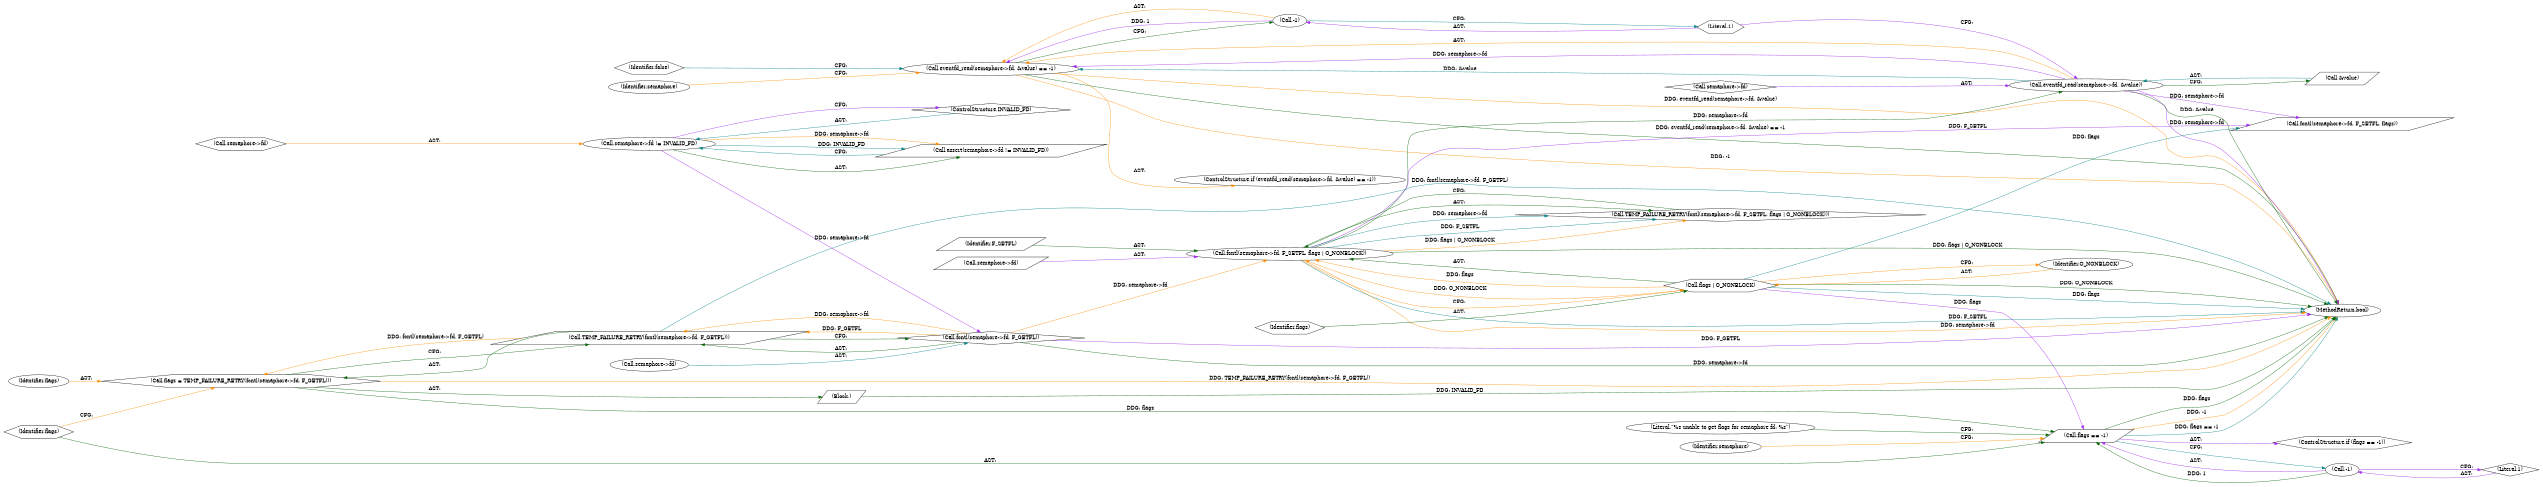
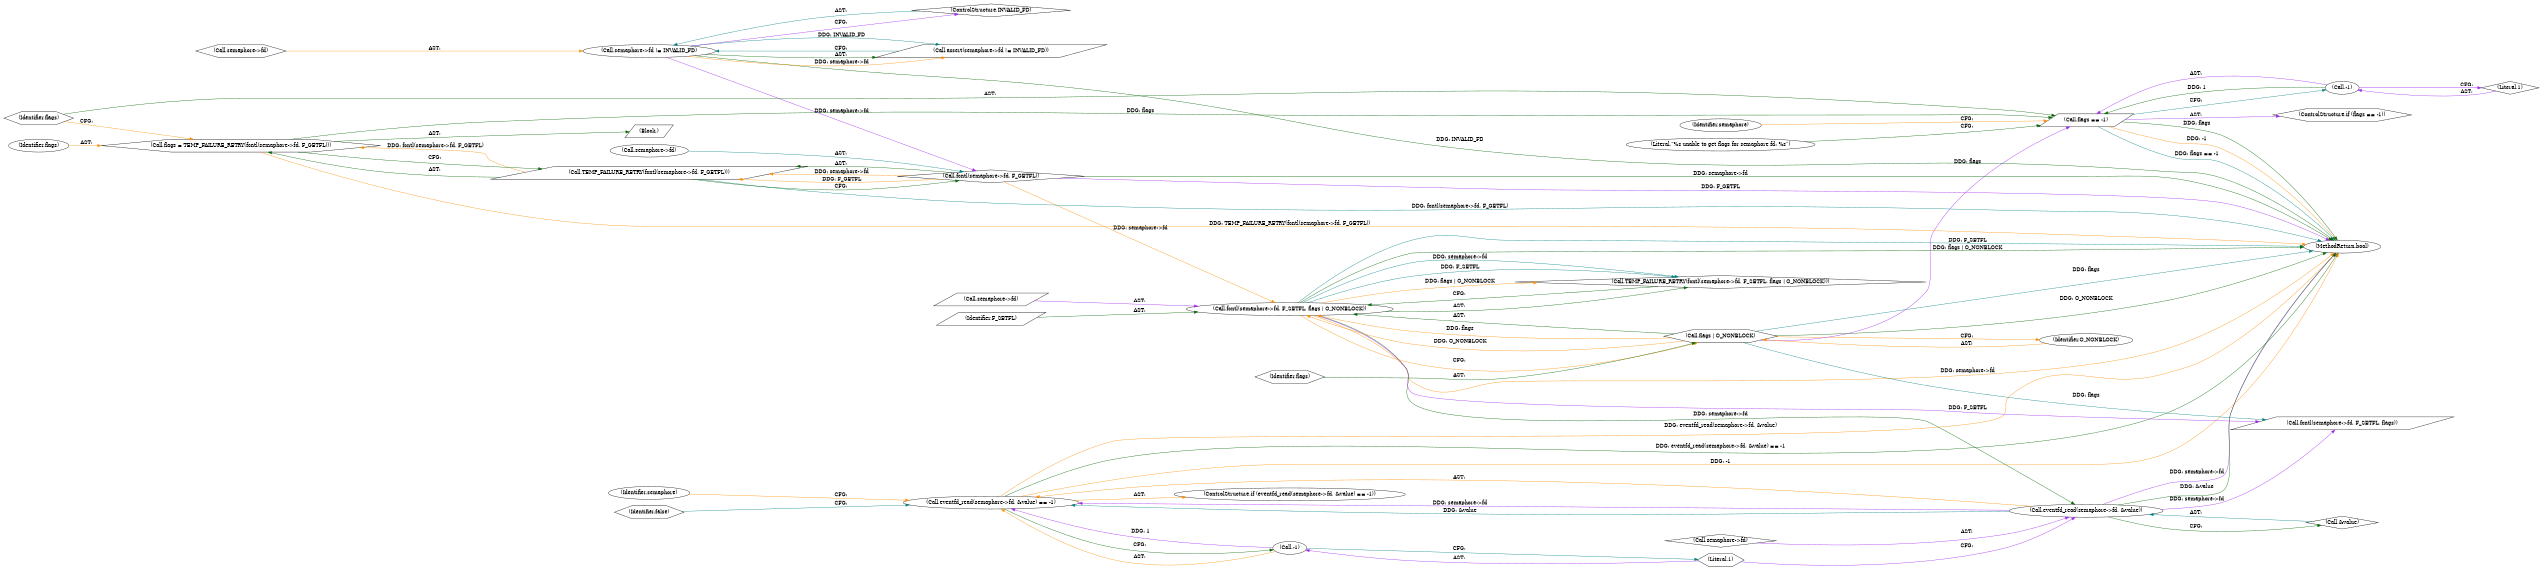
node "(Call,&value)": shape parallelogram -> diamond
edge "(Block,)" -> "(MethodReturn,bool)": now "(Call,semaphore->fd != INVALID_FD)" -> "(MethodReturn,bool)"
